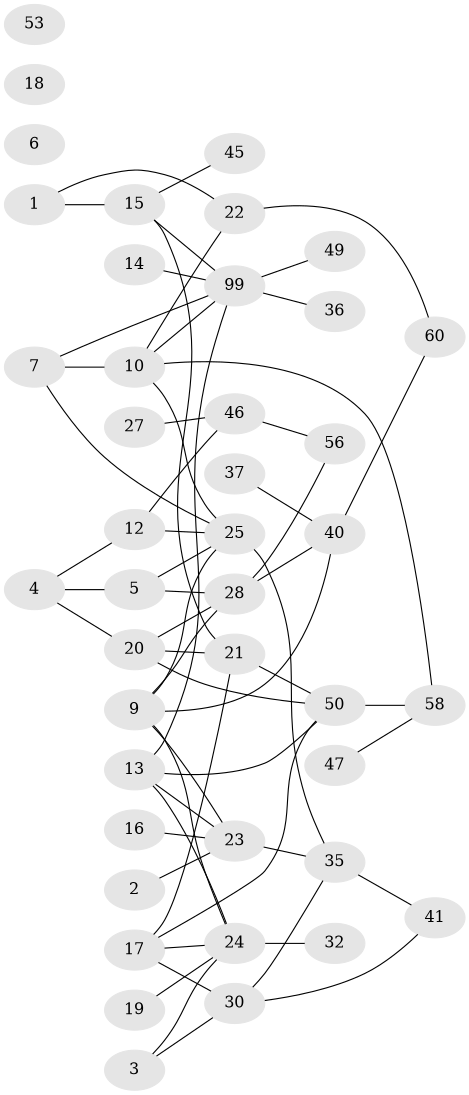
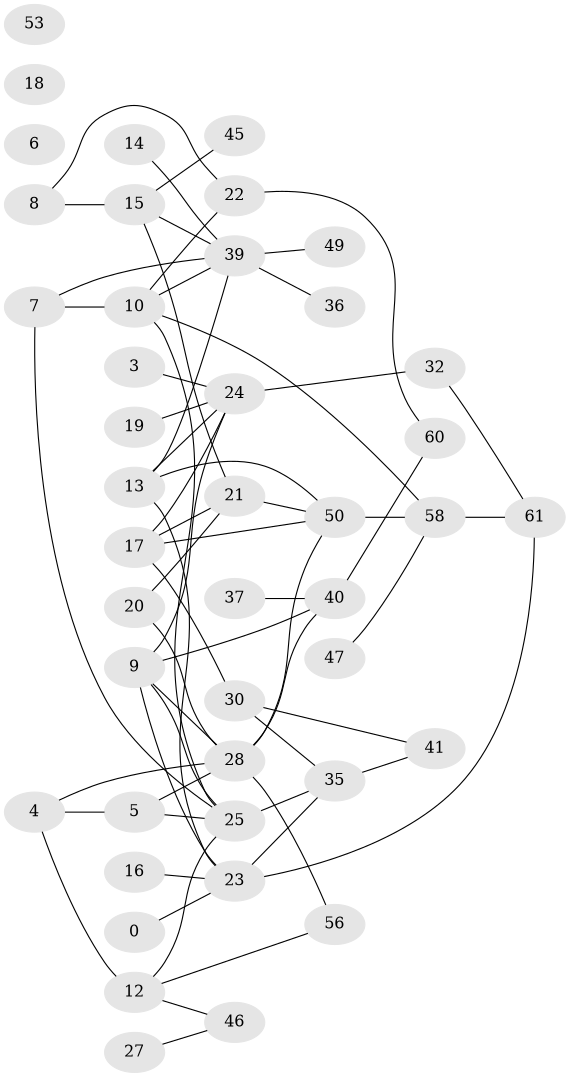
node "1": label "1" -> "8"
node "99": label "99" -> "39"
edge "46" -- "56": now "12" -- "56"
node "61": added
edge "4" -- "20": now "4" -- "28"
edge "20" -- "50": now "28" -- "50"
node "2": label "2" -> "0"
edge "30" -- "3": removed
